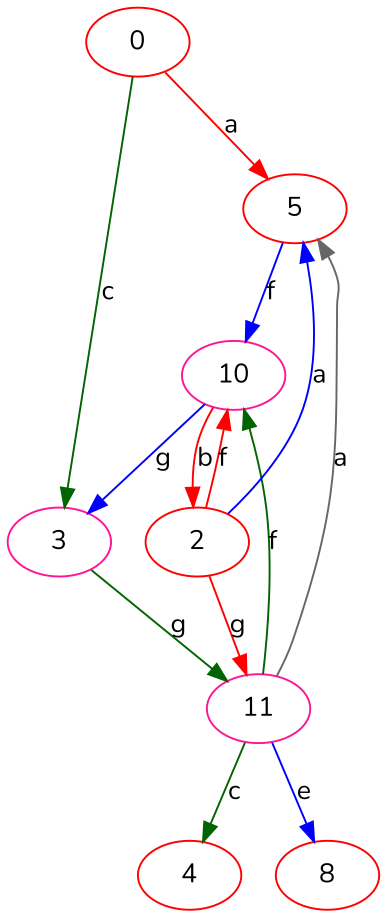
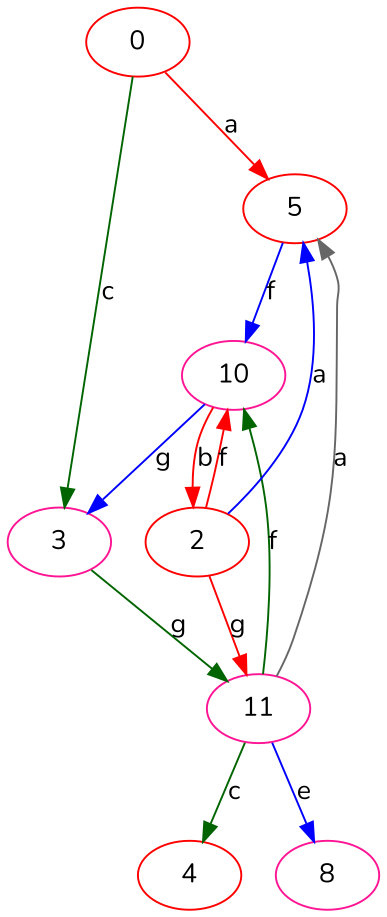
node "8": color red -> deeppink
